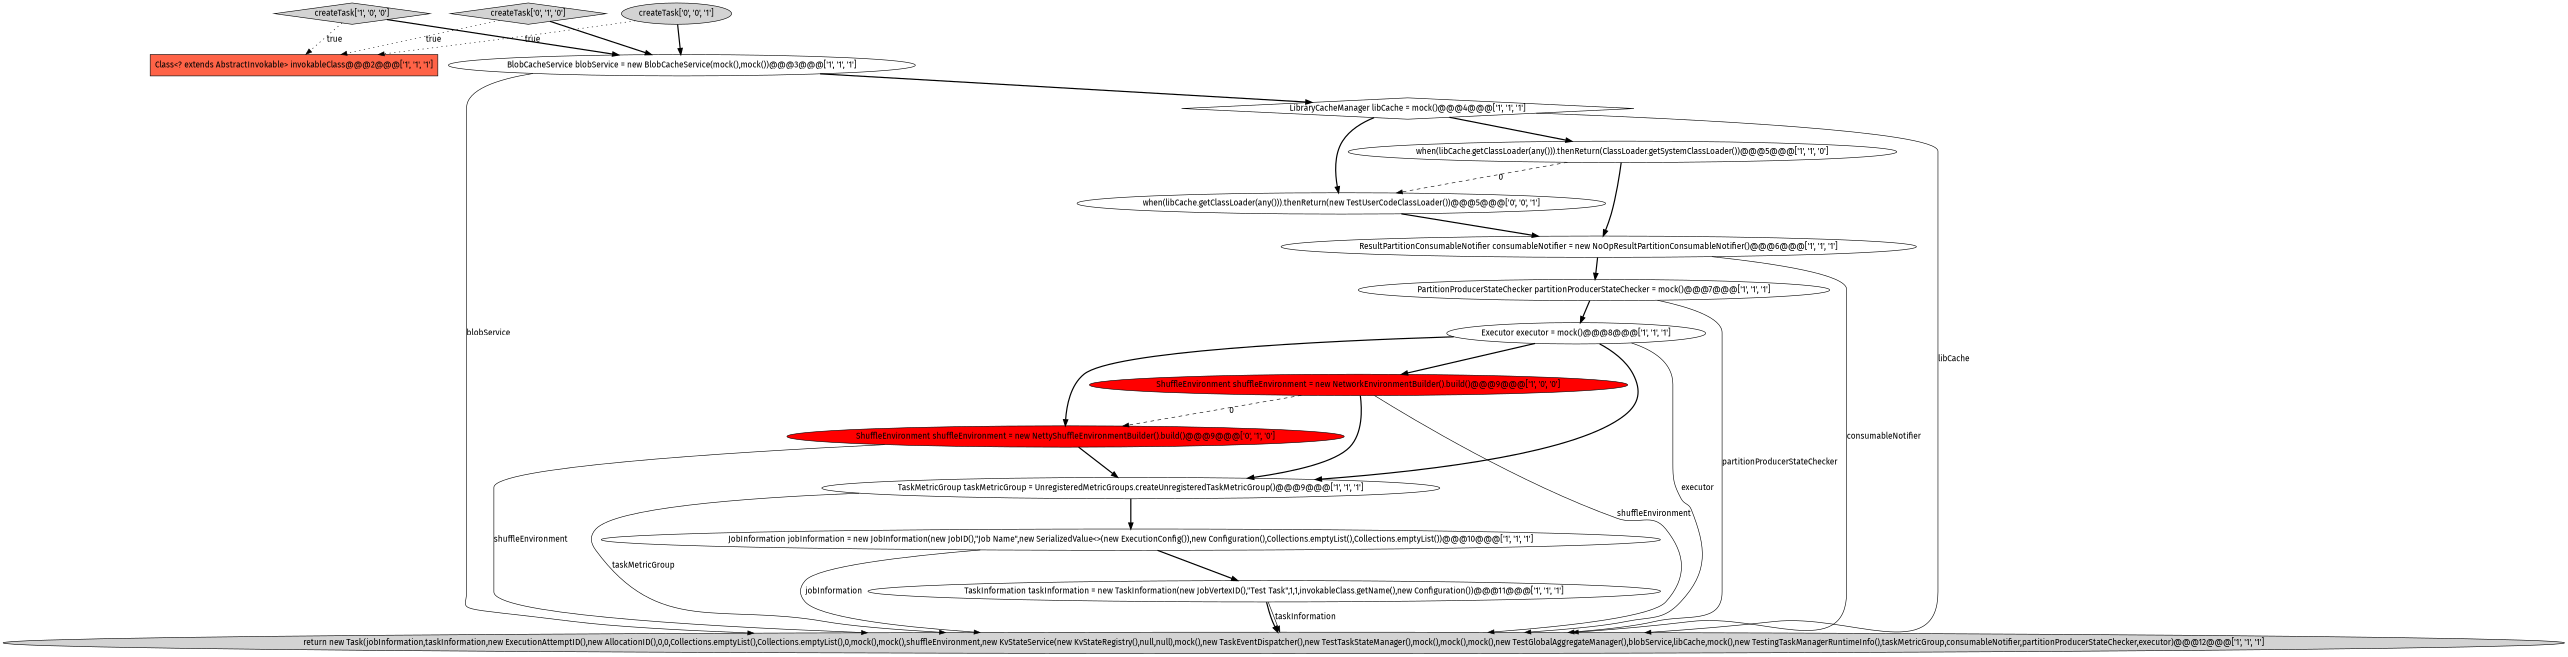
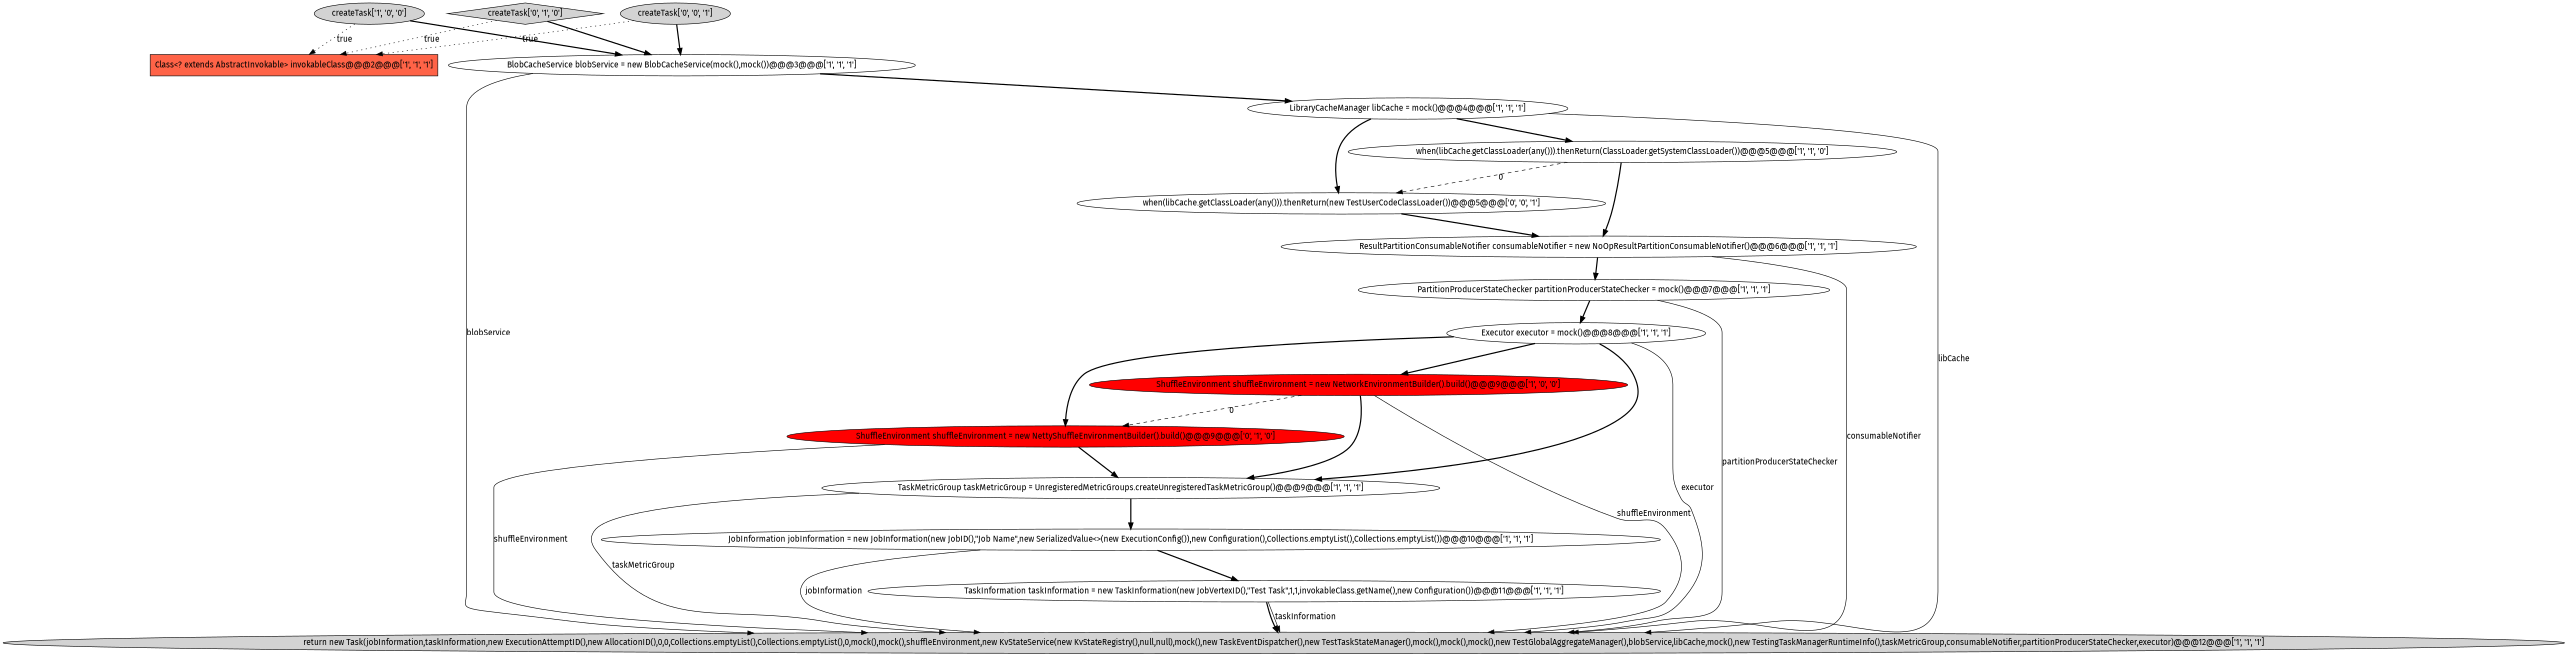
node "createTask['1', '0', '0']": shape diamond -> ellipse
node "LibraryCacheManager libCache = mock()@@@4@@@['1', '1', '1']": shape diamond -> ellipse
